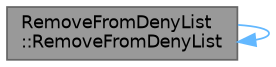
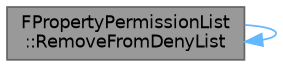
node "RemoveFromDenyList ::RemoveFromDenyList": label "RemoveFromDenyList ::RemoveFromDenyList" -> "FPropertyPermissionList ::RemoveFromDenyList"
